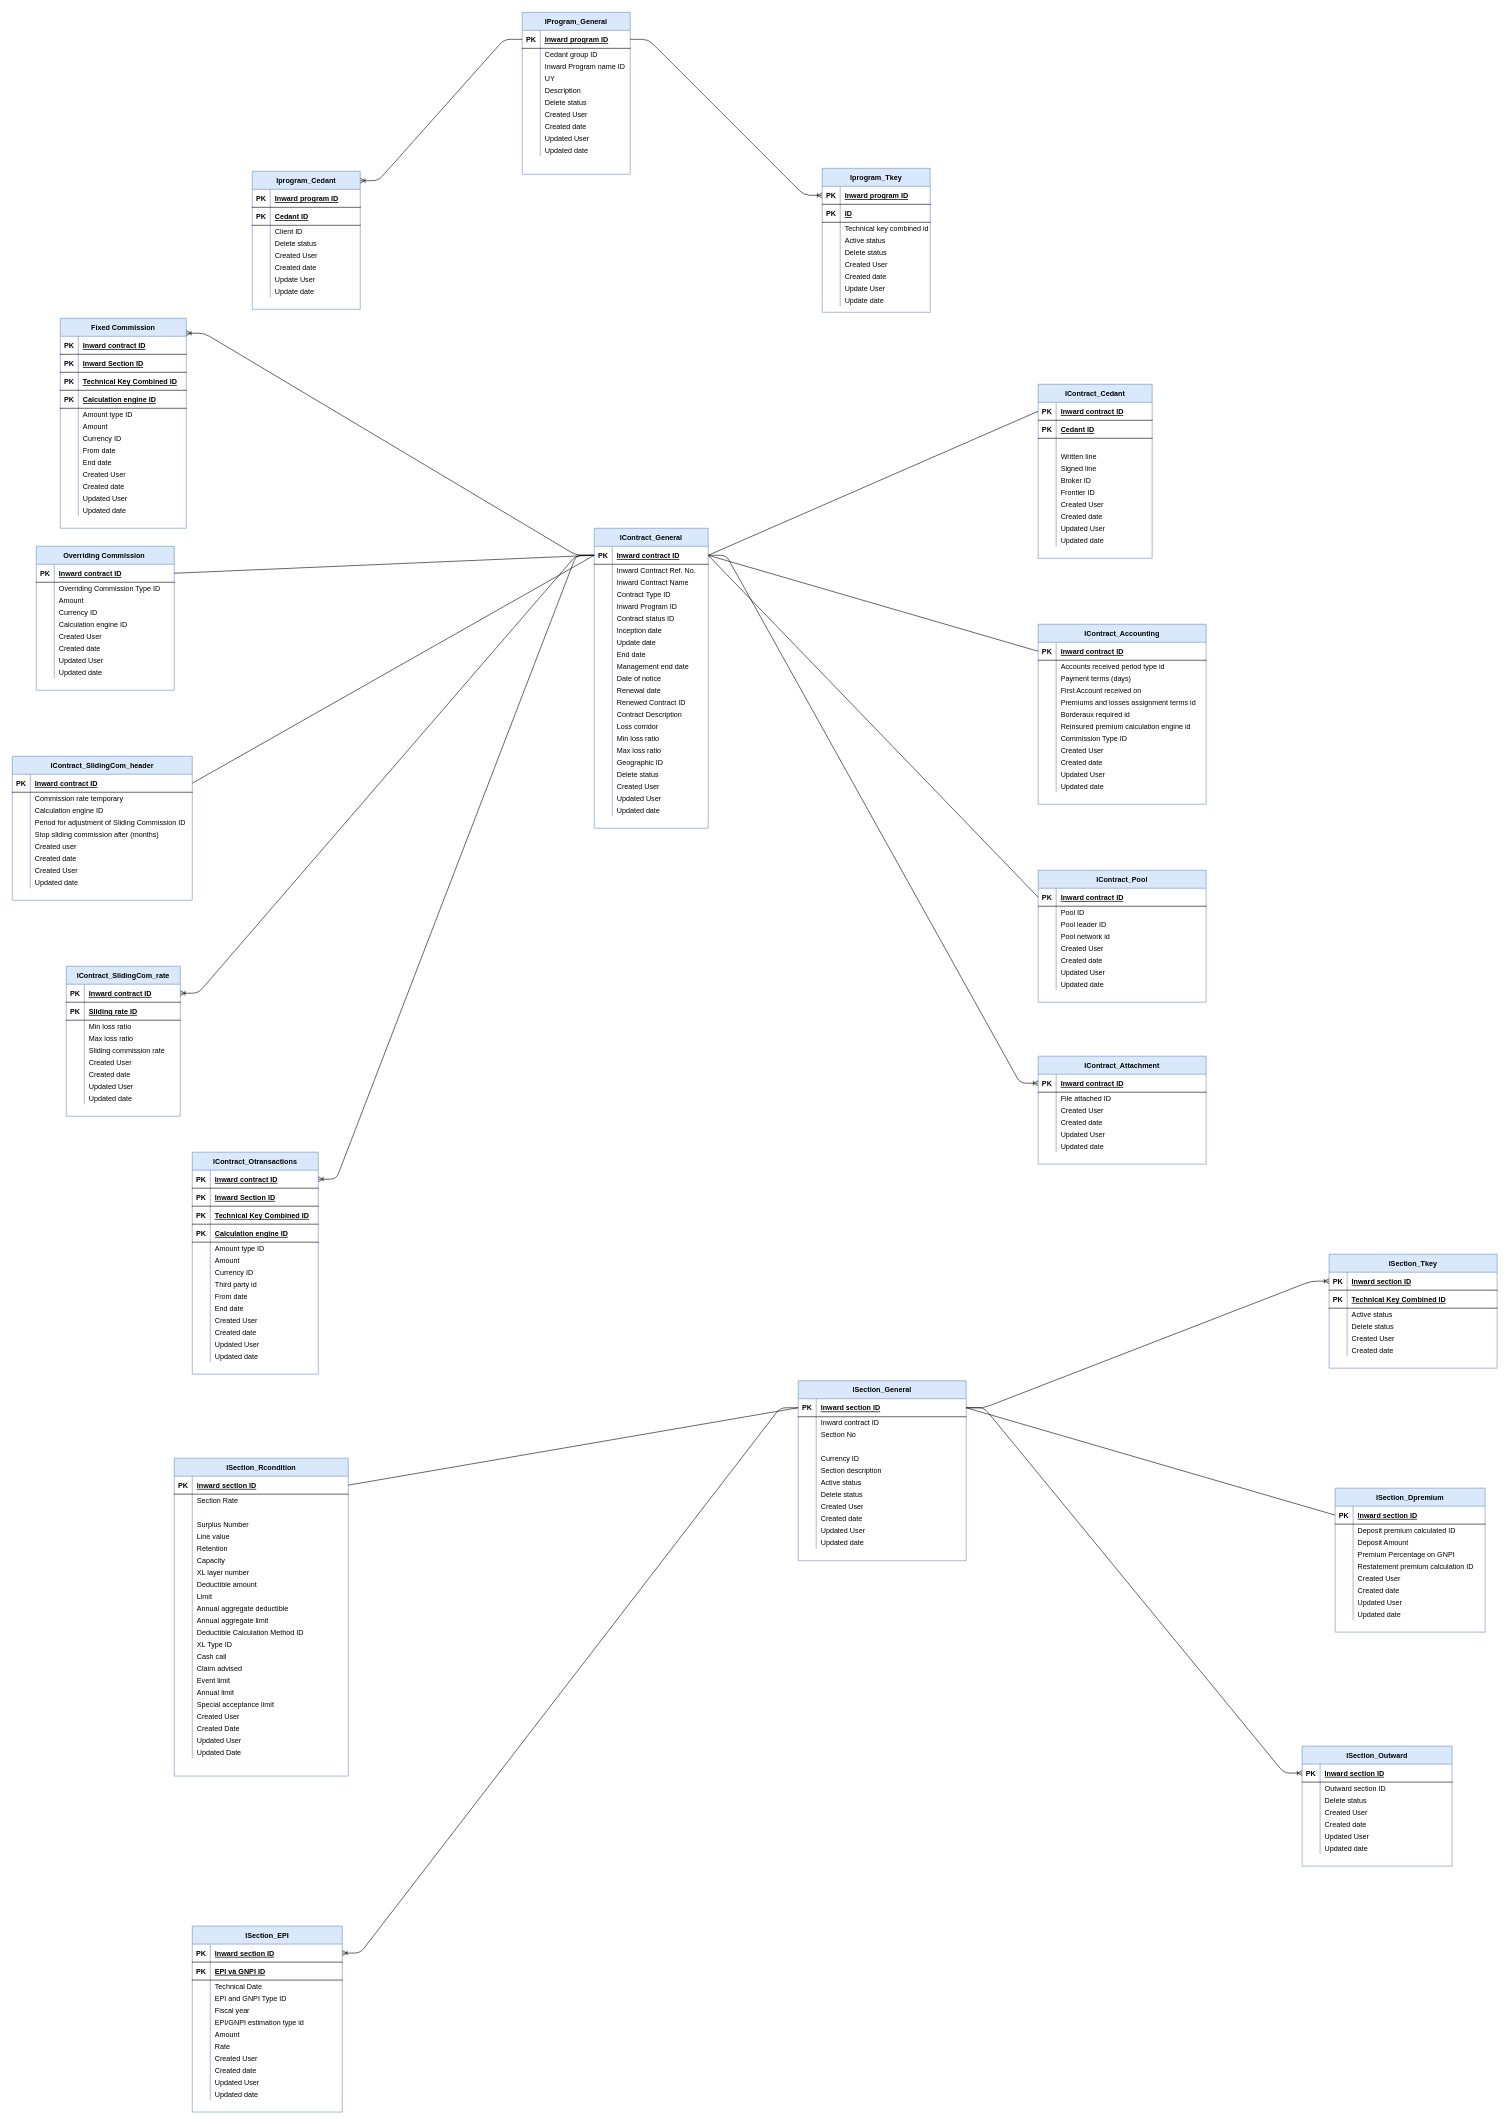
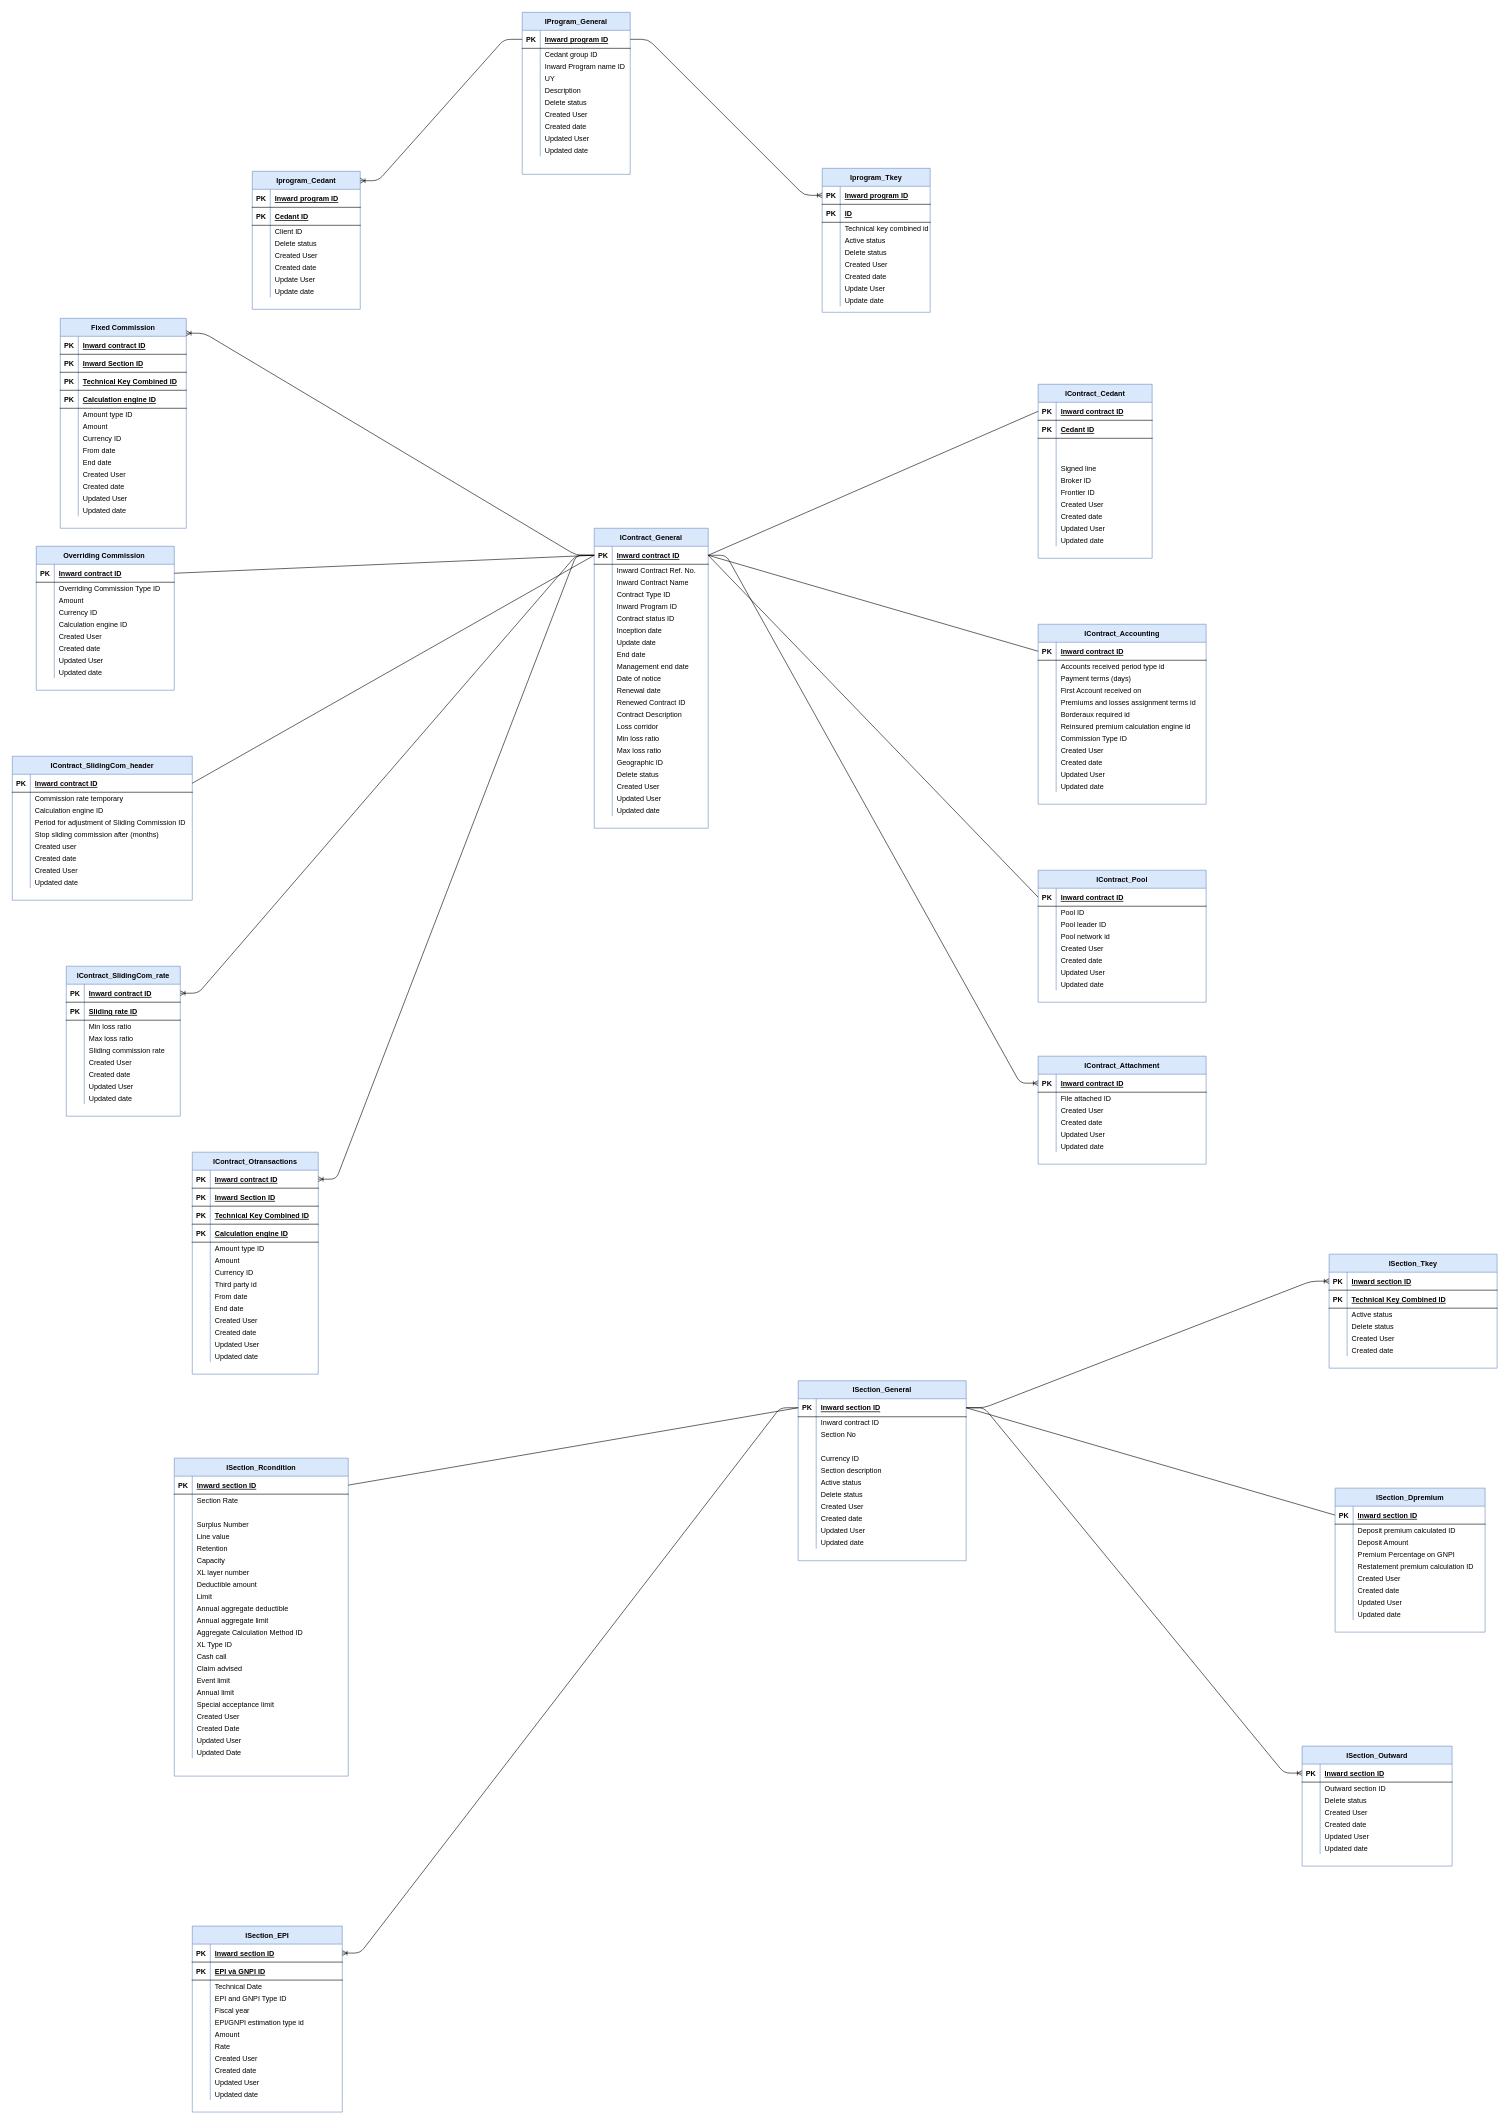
node "Written line": removed
node "Deductible Calculation Method ID": label "Deductible Calculation Method ID" -> "Aggregate Calculation Method ID"
